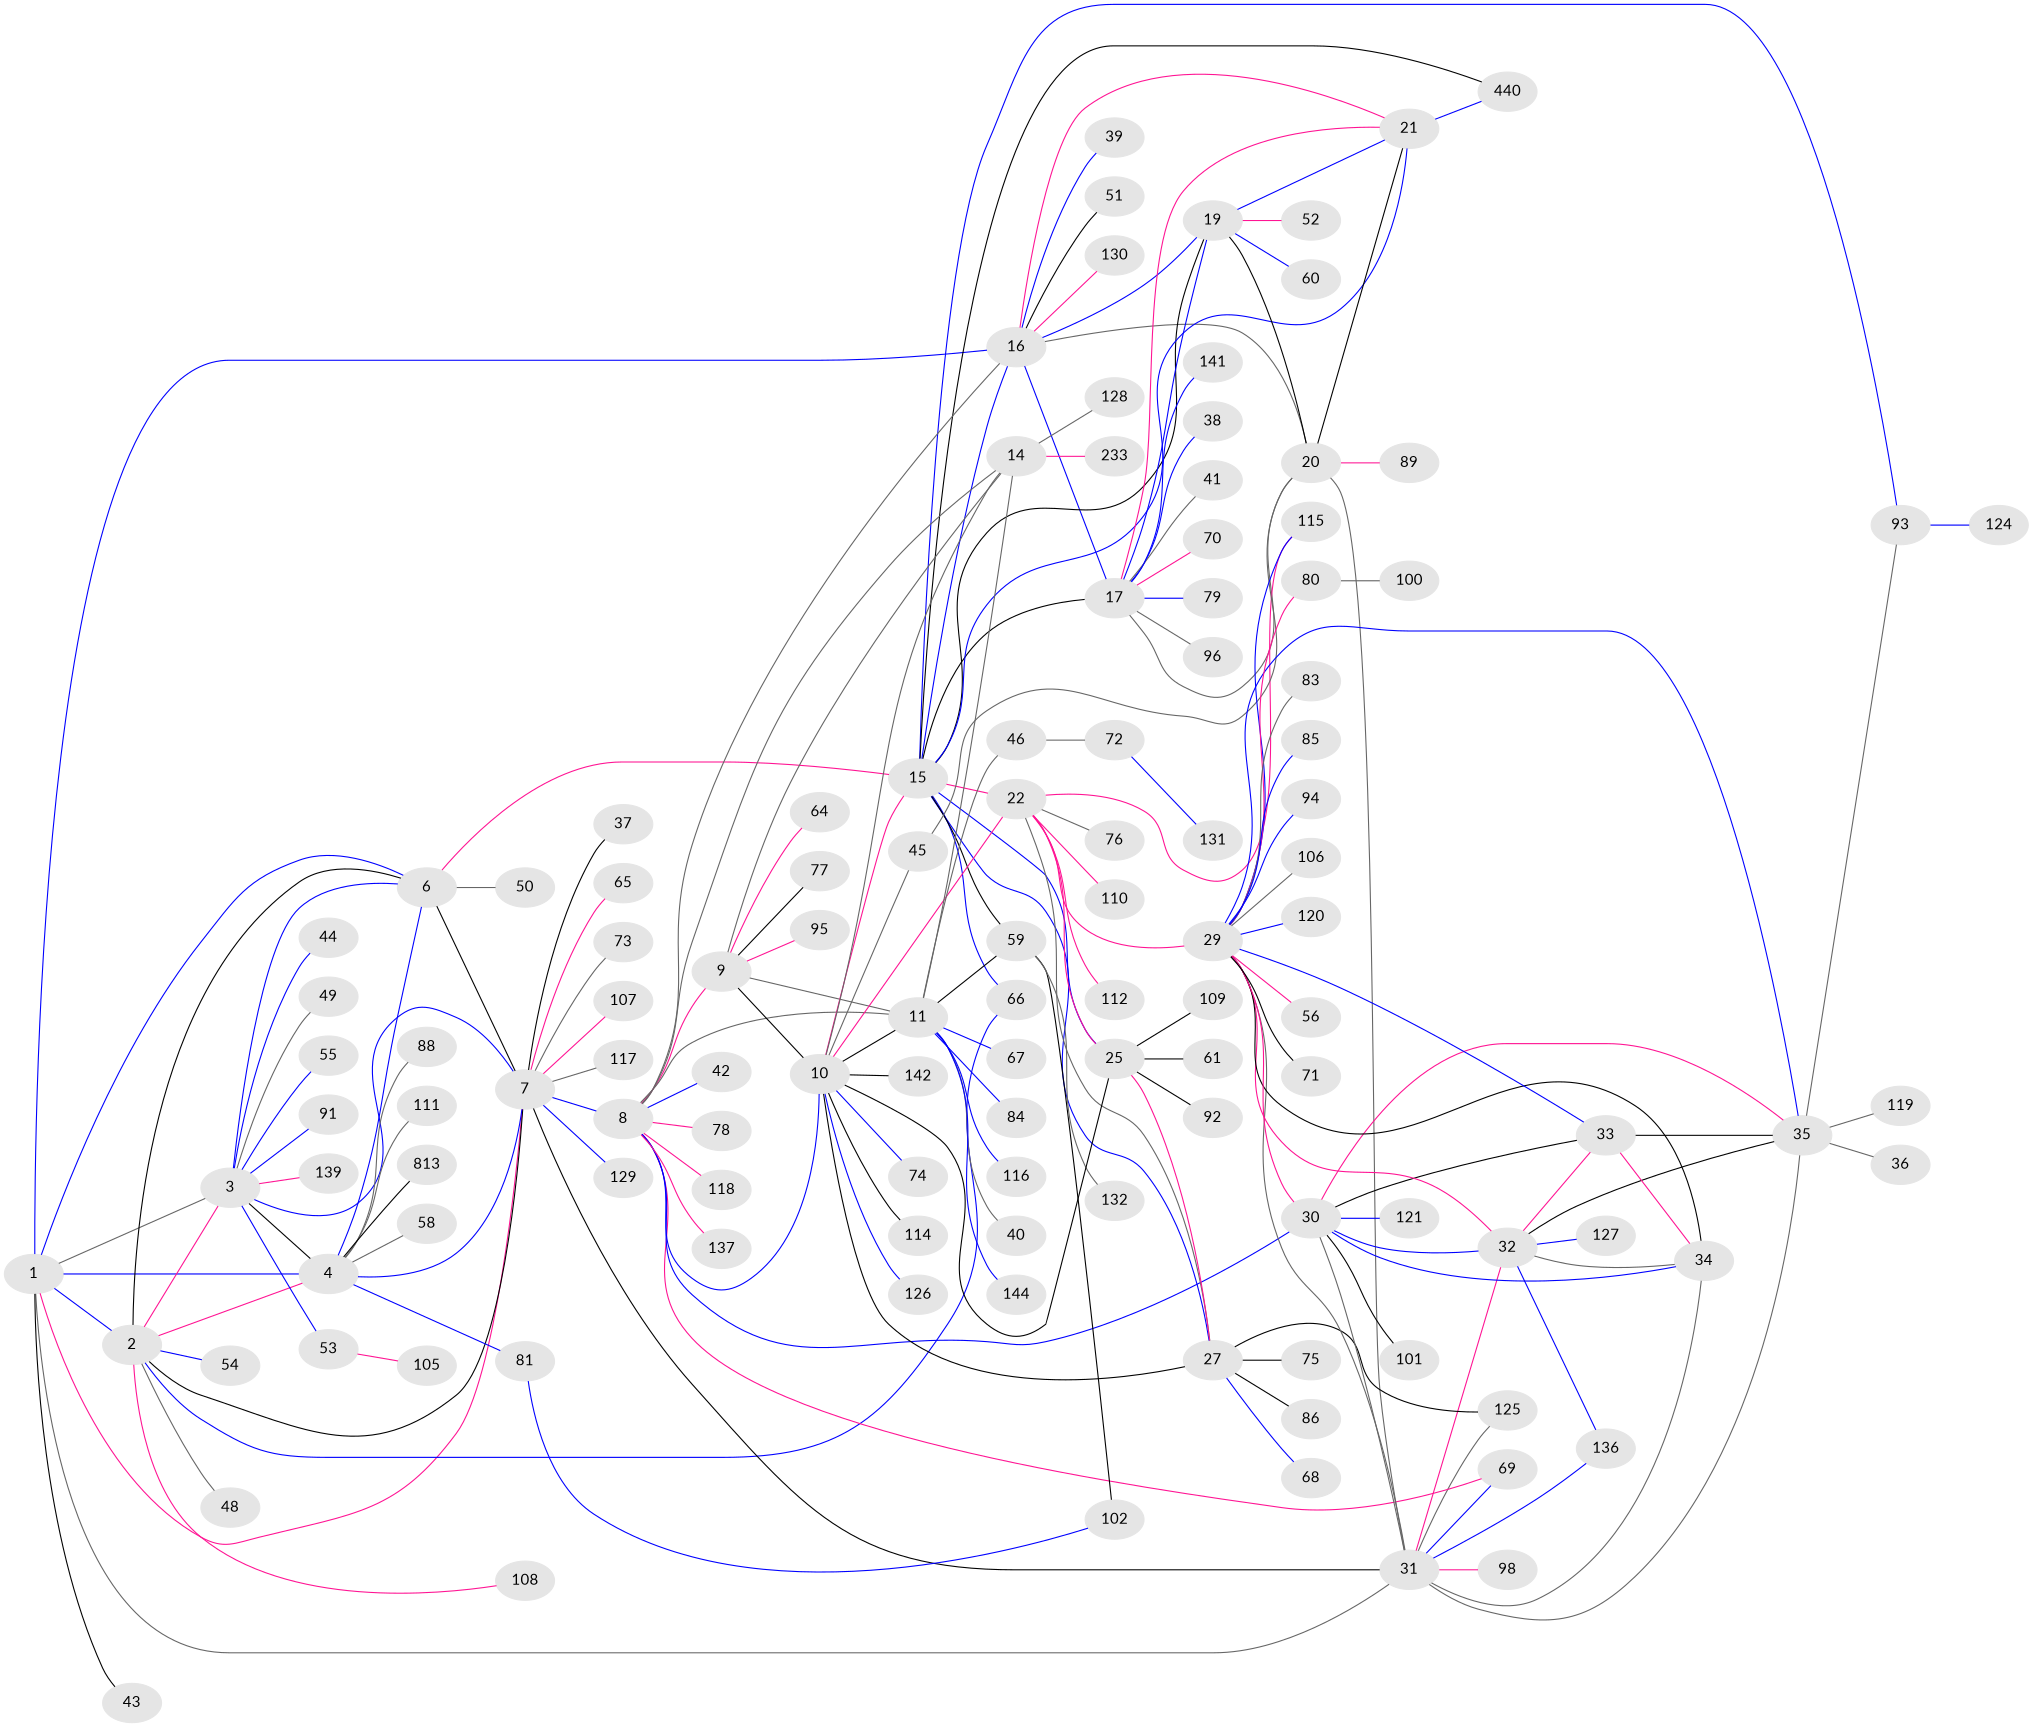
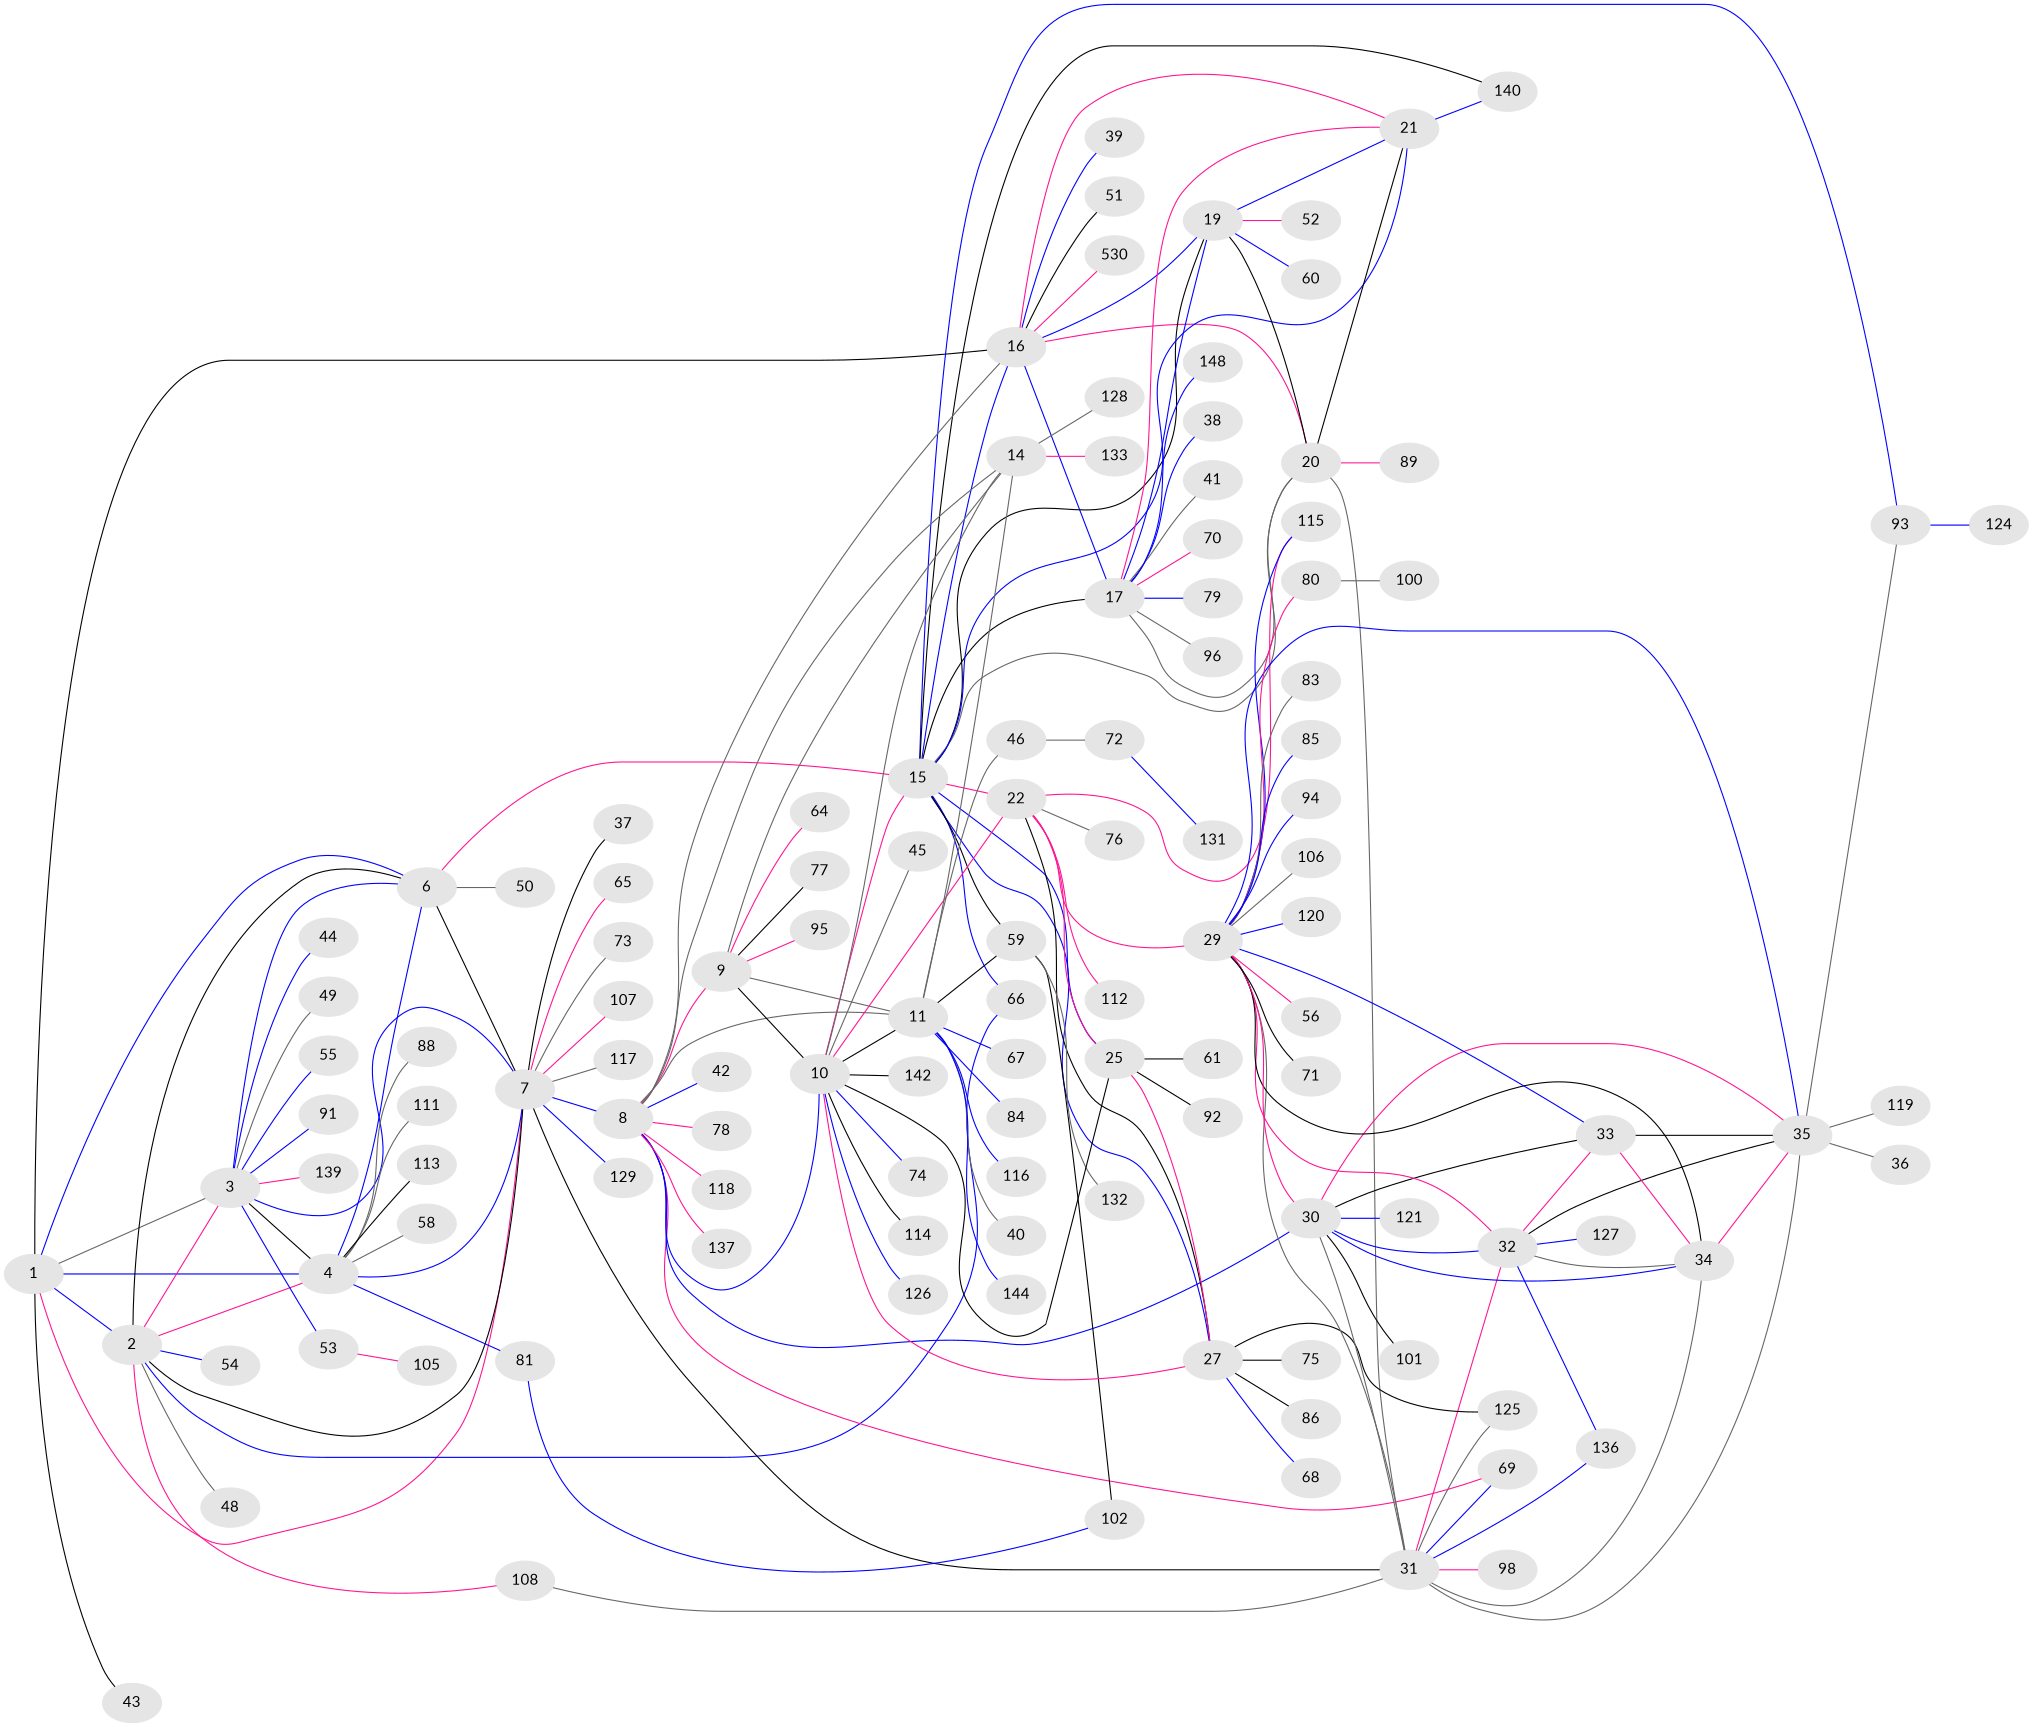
node "440": label "440" -> "140"
node "130": label "130" -> "530"
edge "16" -- "20": color gray40 -> deeppink
node "141": label "141" -> "148"
edge "16" -- "1": color blue -> black
node "233": label "233" -> "133"
edge "20" -- "45": now "20" -- "15"
node "110": removed
node "109": removed
edge "22" -- "27": color gray40 -> black
node "813": label "813" -> "113"
edge "35" -- "34": added
edge "10" -- "27": color black -> deeppink
edge "1" -- "31": now "108" -- "31"
